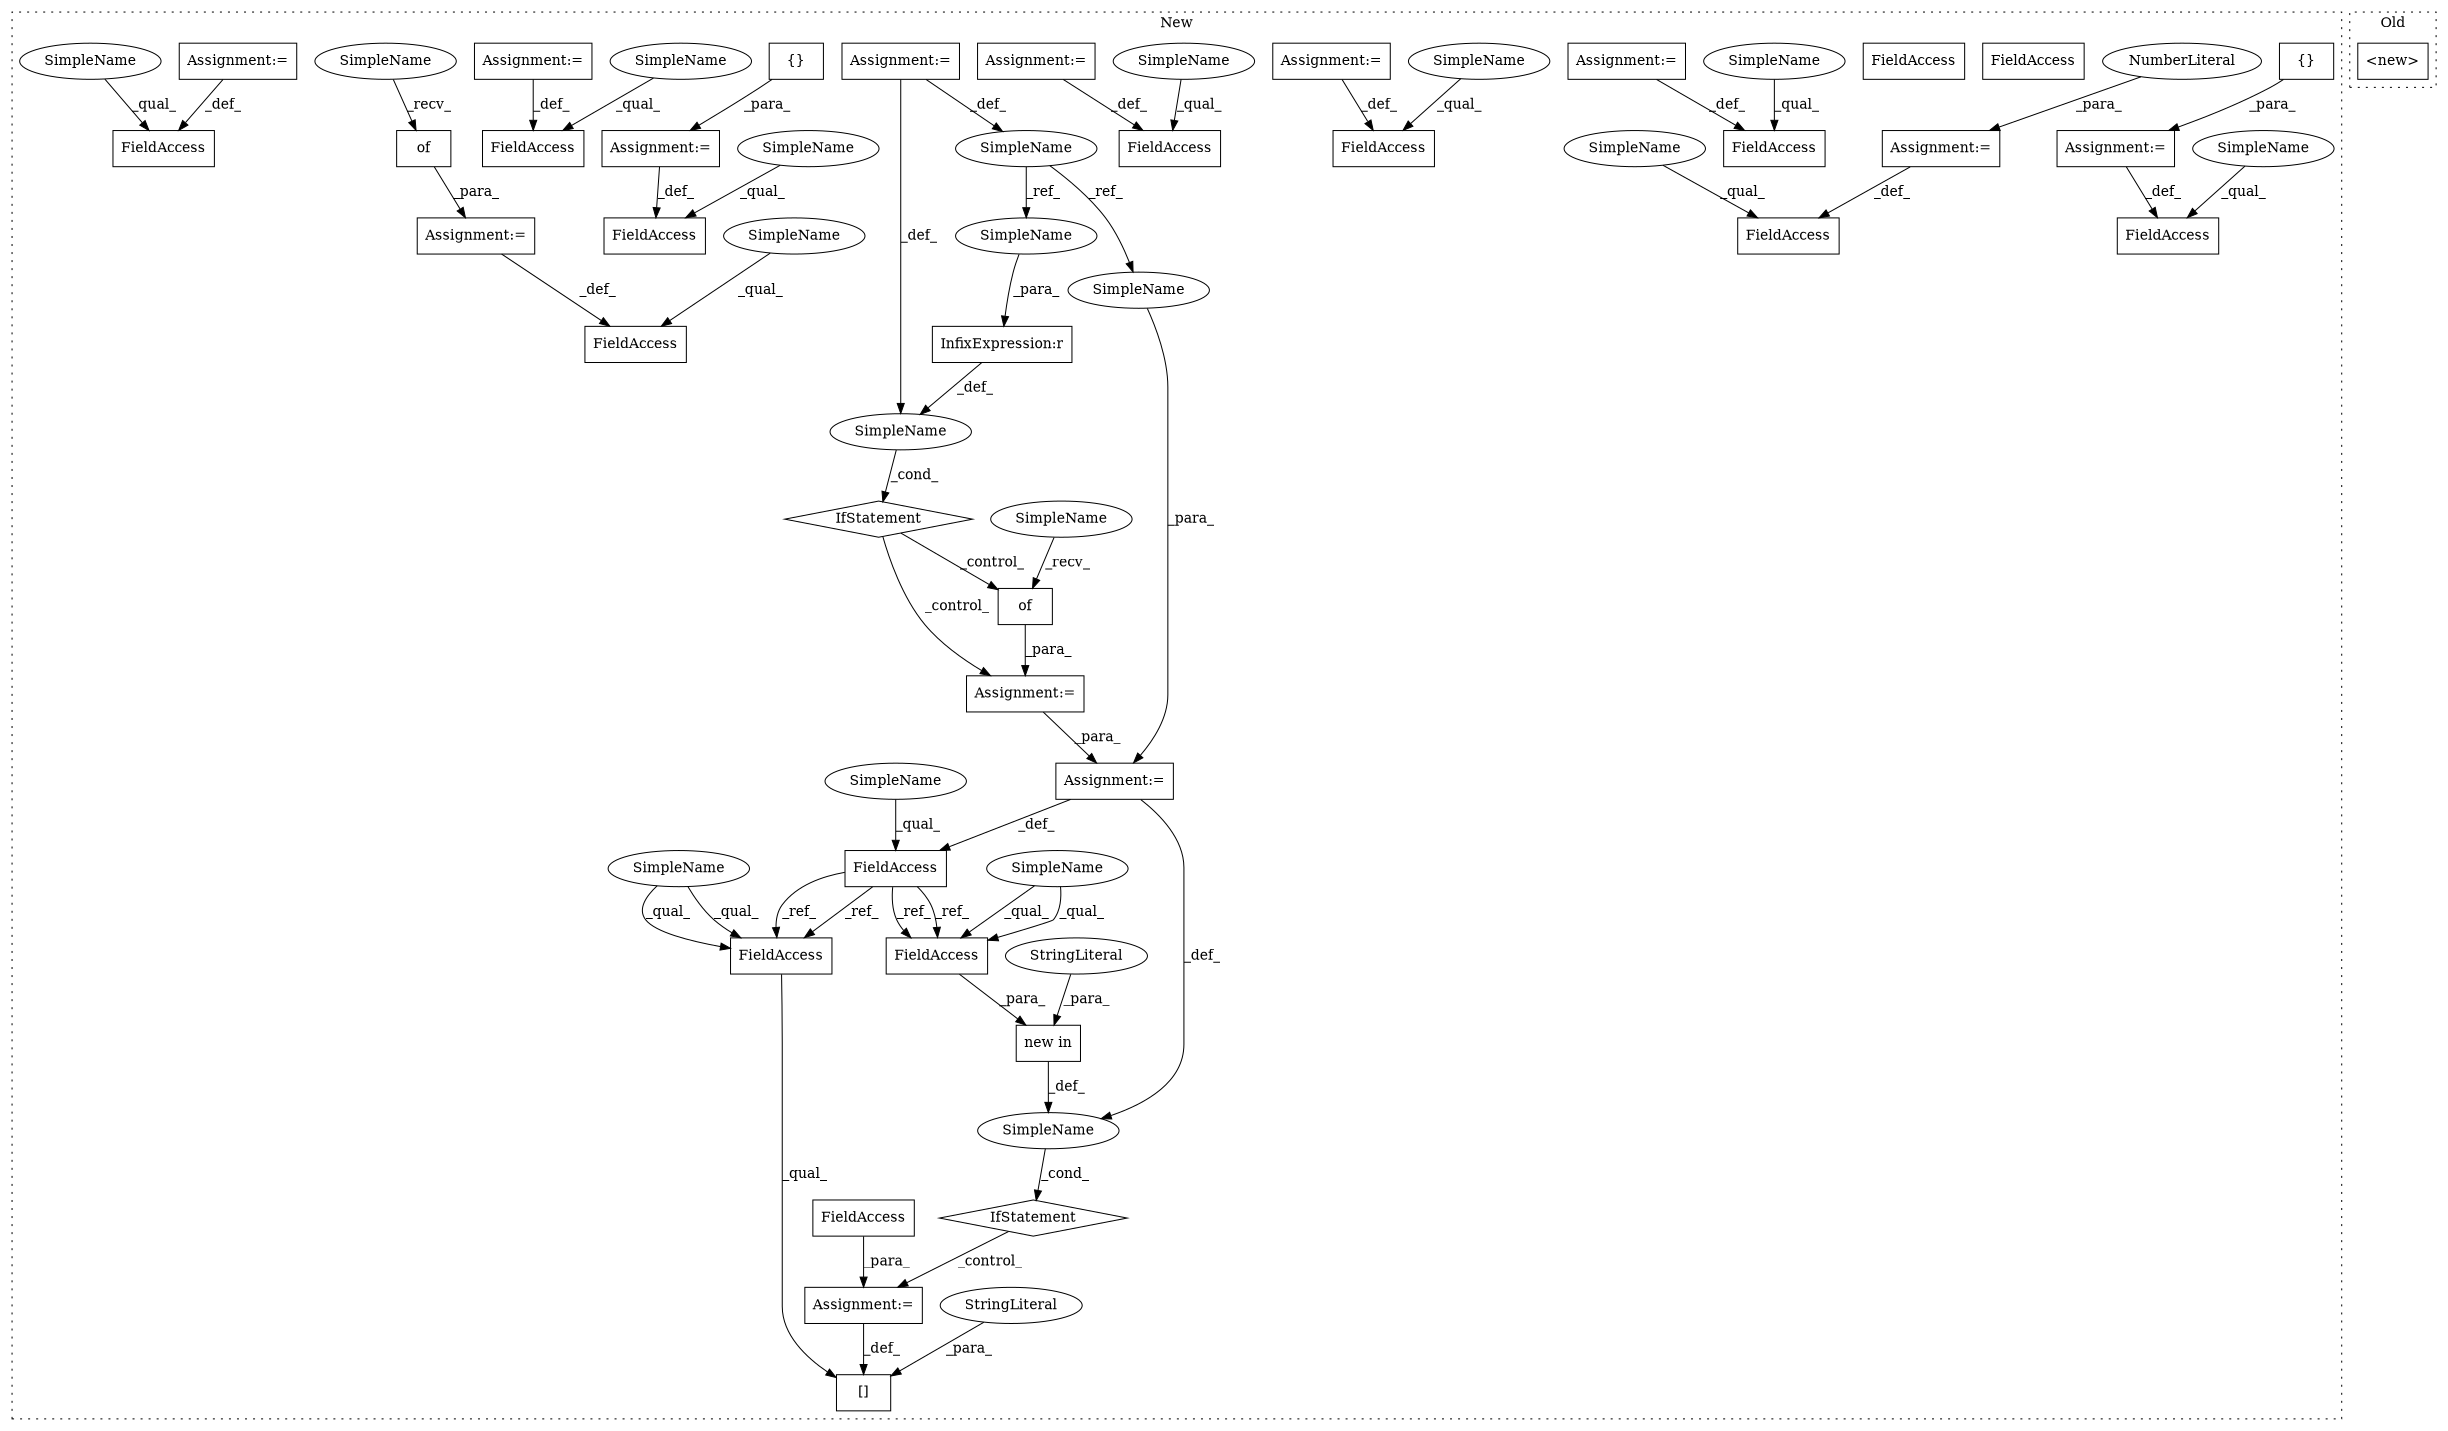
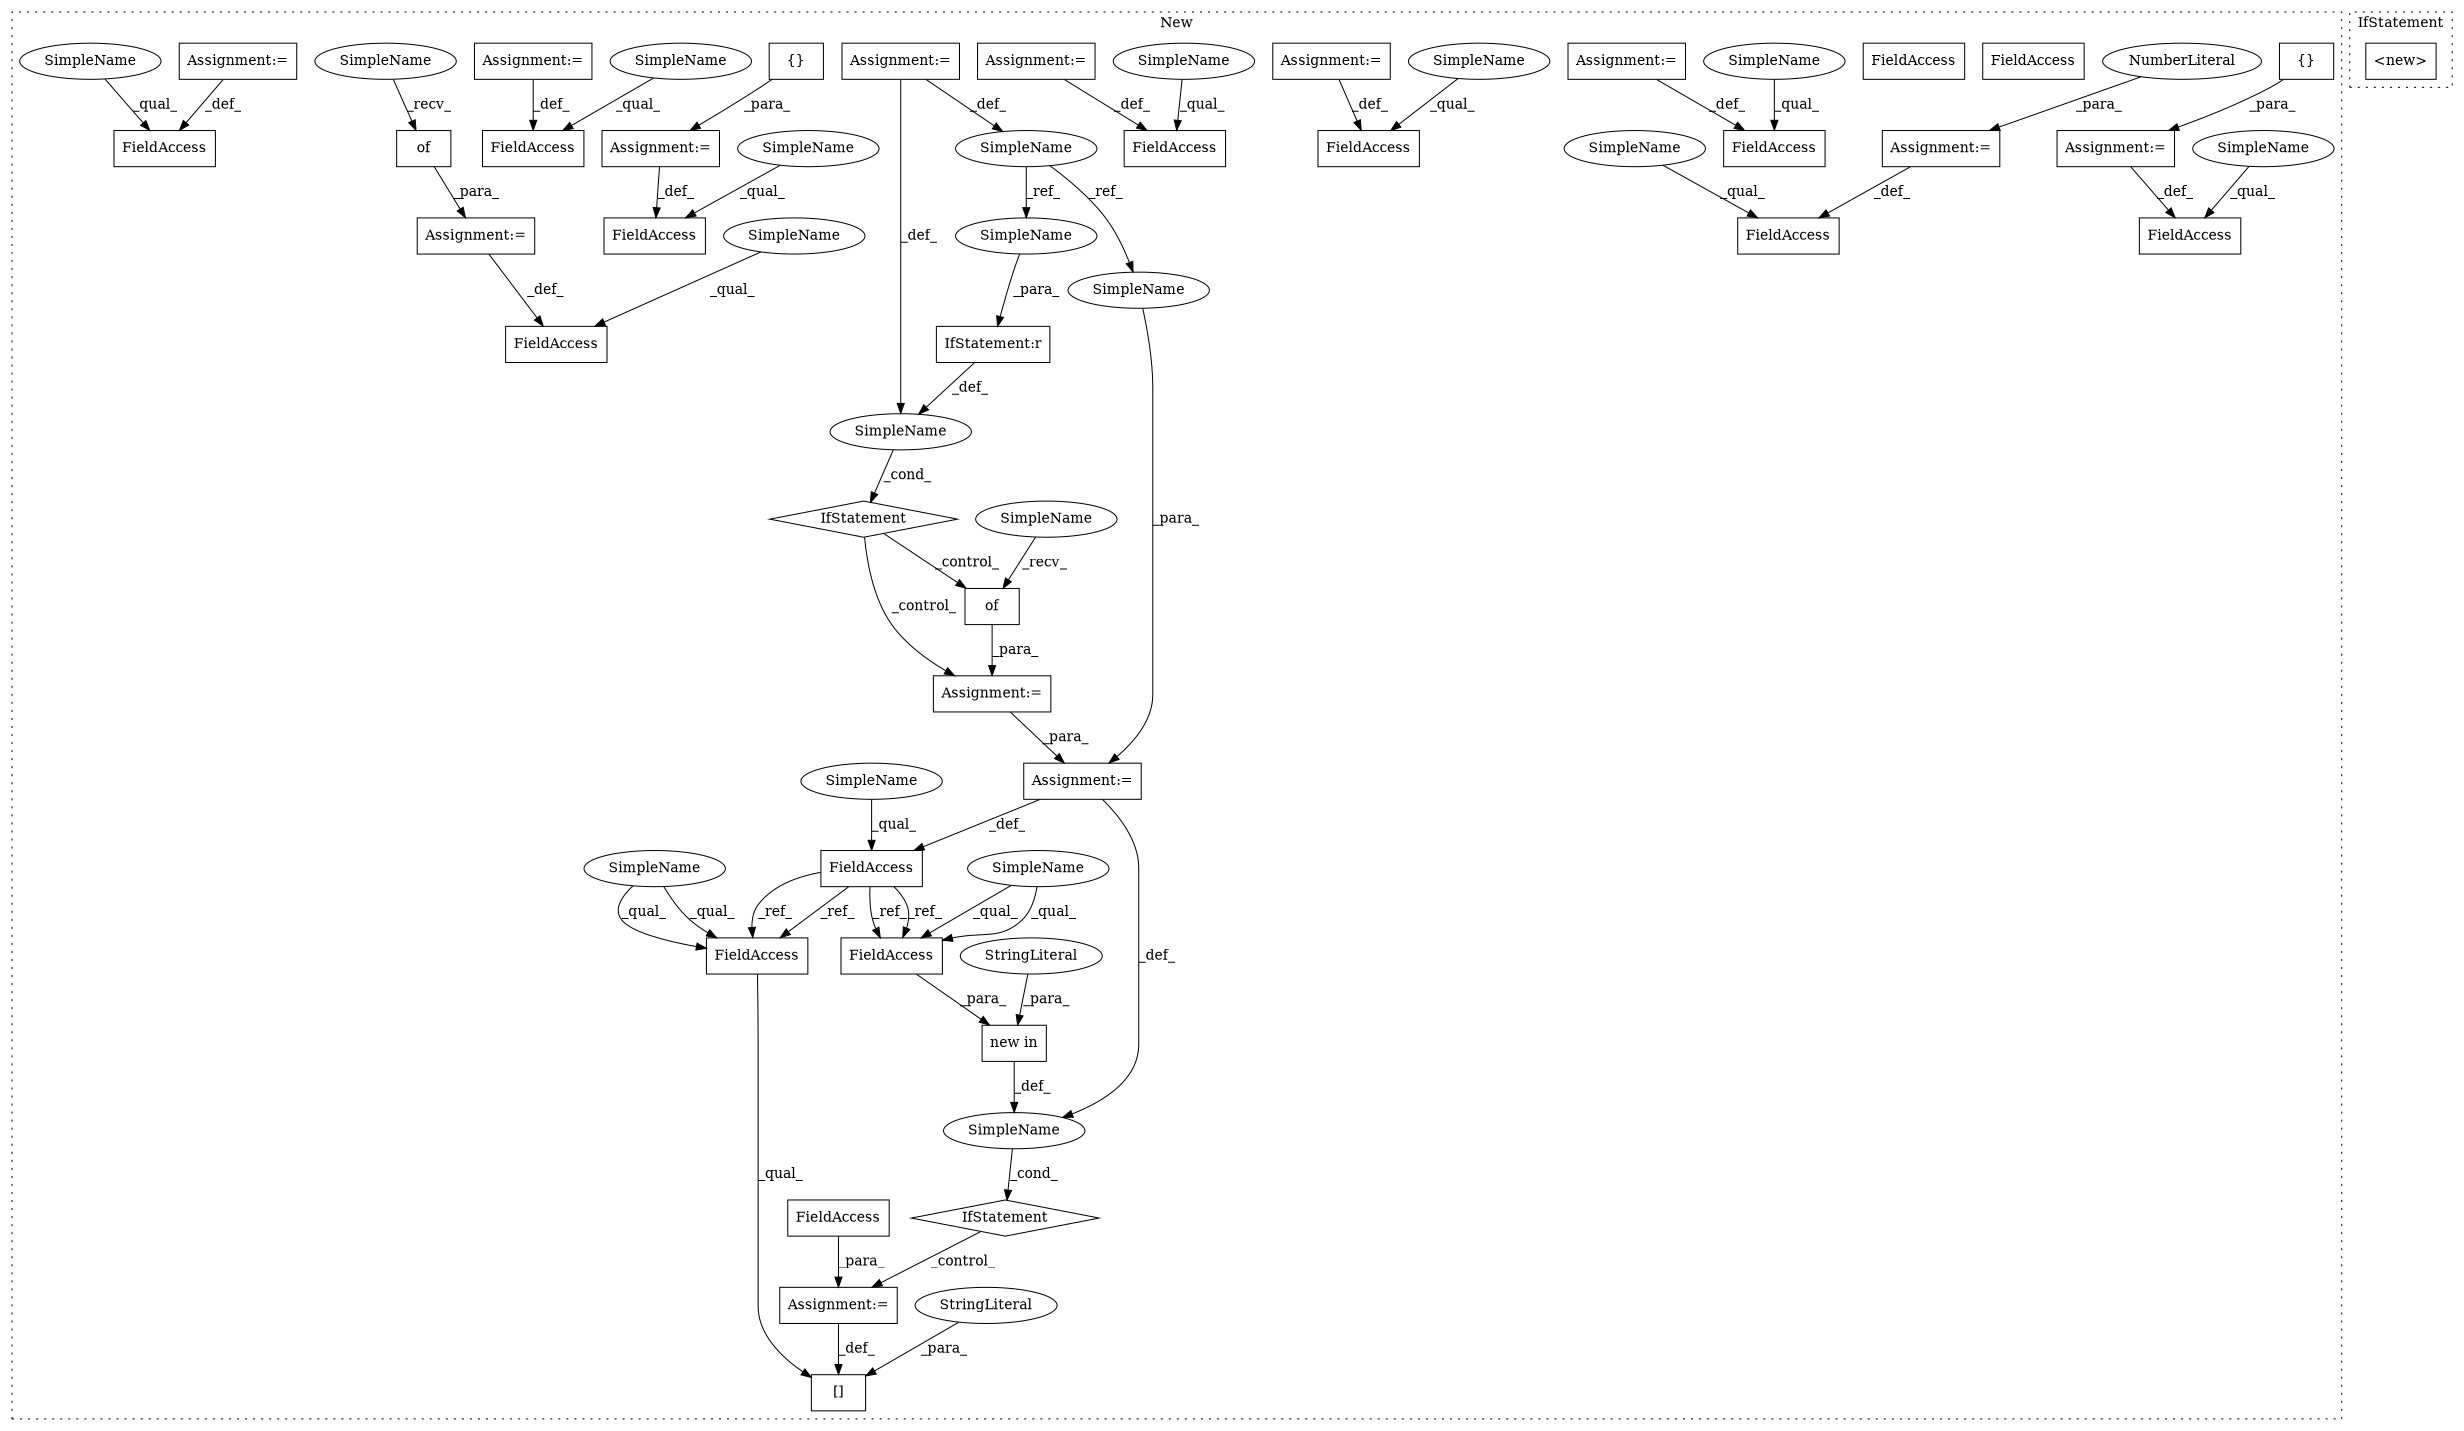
cluster "Old": label "Old" -> "IfStatement"
node "InfixExpression:r": label "InfixExpression:r" -> "IfStatement:r"
